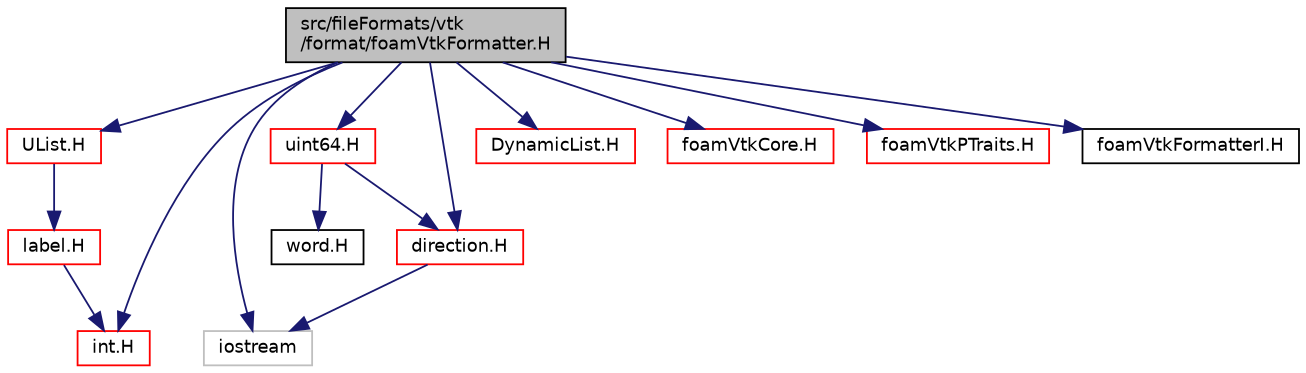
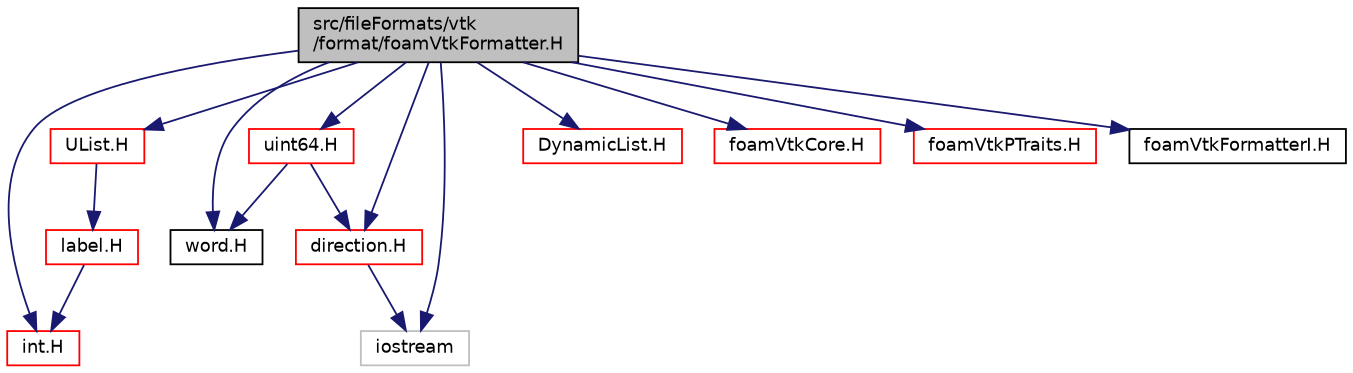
edge "src/fileFormats/vtk /format/foamVtkFormatter.H" -> "word.H": added
